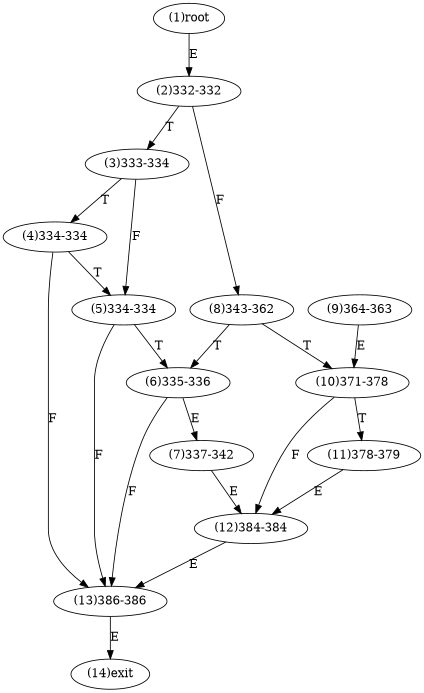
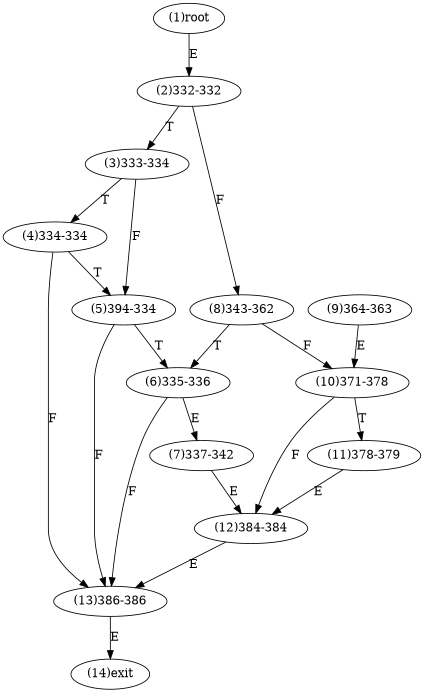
node "(5)334-334": label "(5)334-334" -> "(5)394-334"
edge "(8)343-362" -> "(10)371-378": label "T" -> "F"
